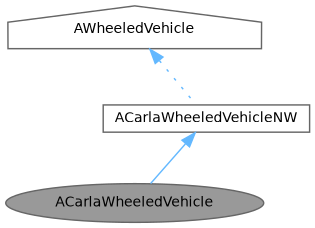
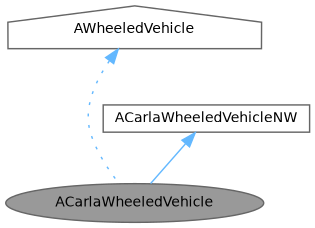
edge "ACarlaWheeledVehicleNW" -> "AWheeledVehicle": now "ACarlaWheeledVehicle" -> "AWheeledVehicle"
